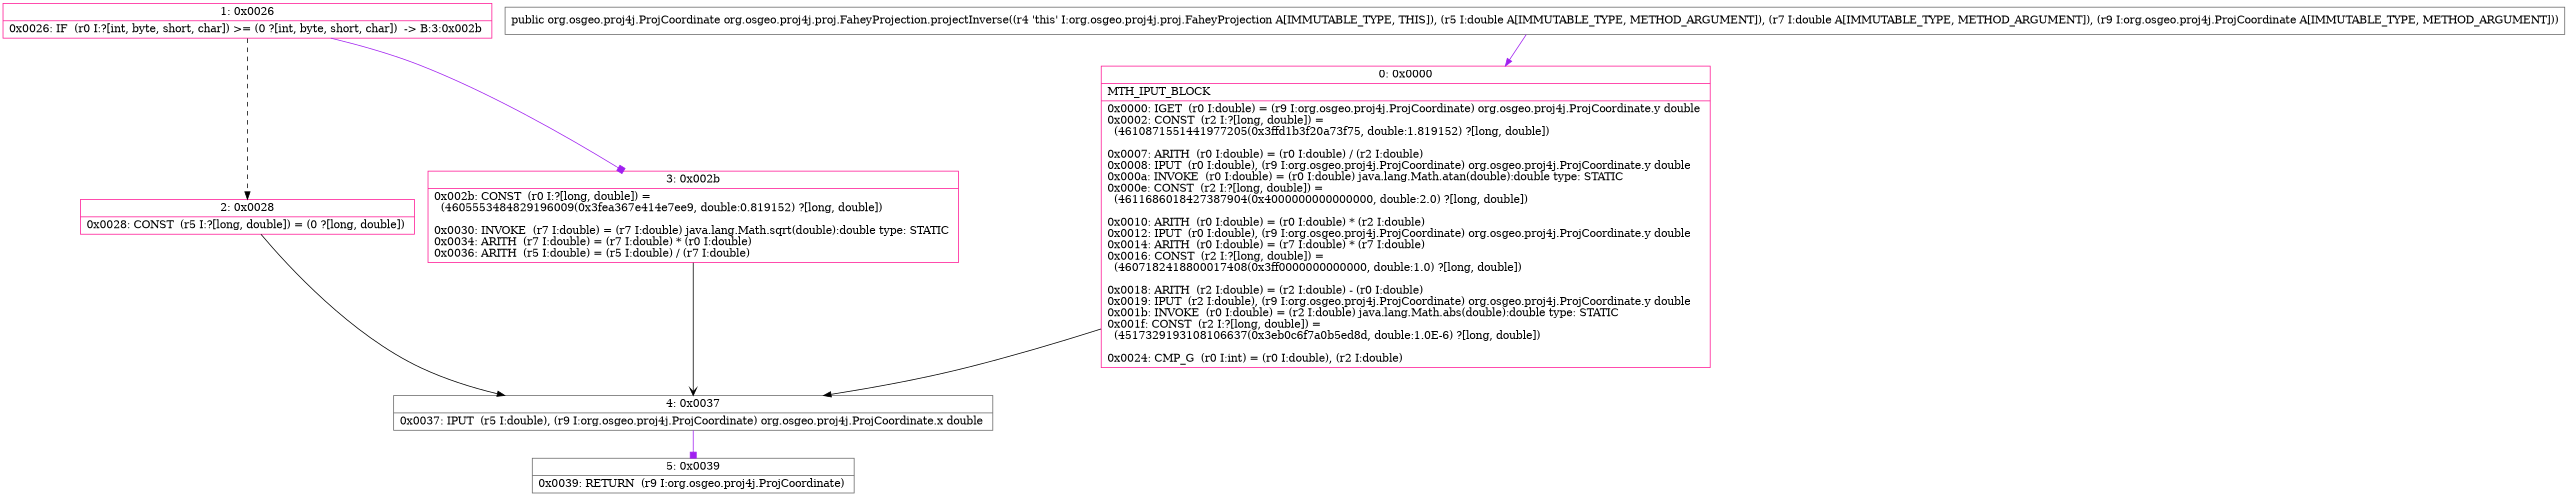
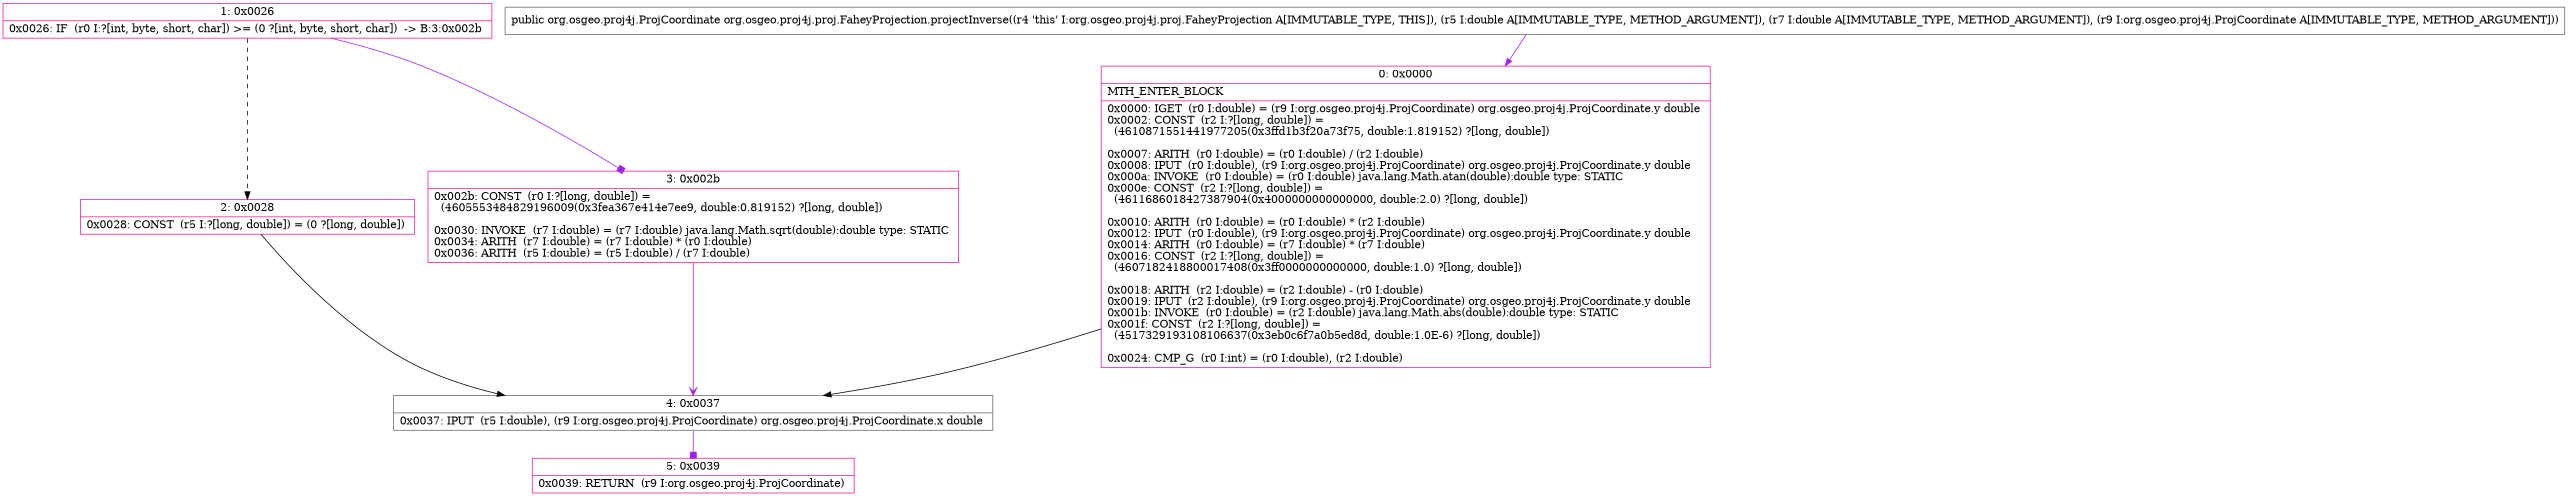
node "0: 0x0000": text "MTH_IPUT_BLOCK" -> "MTH_ENTER_BLOCK"
edge "3: 0x002b" -> "4: 0x0037": color black -> purple
node "5: 0x0039": color gray40 -> deeppink
